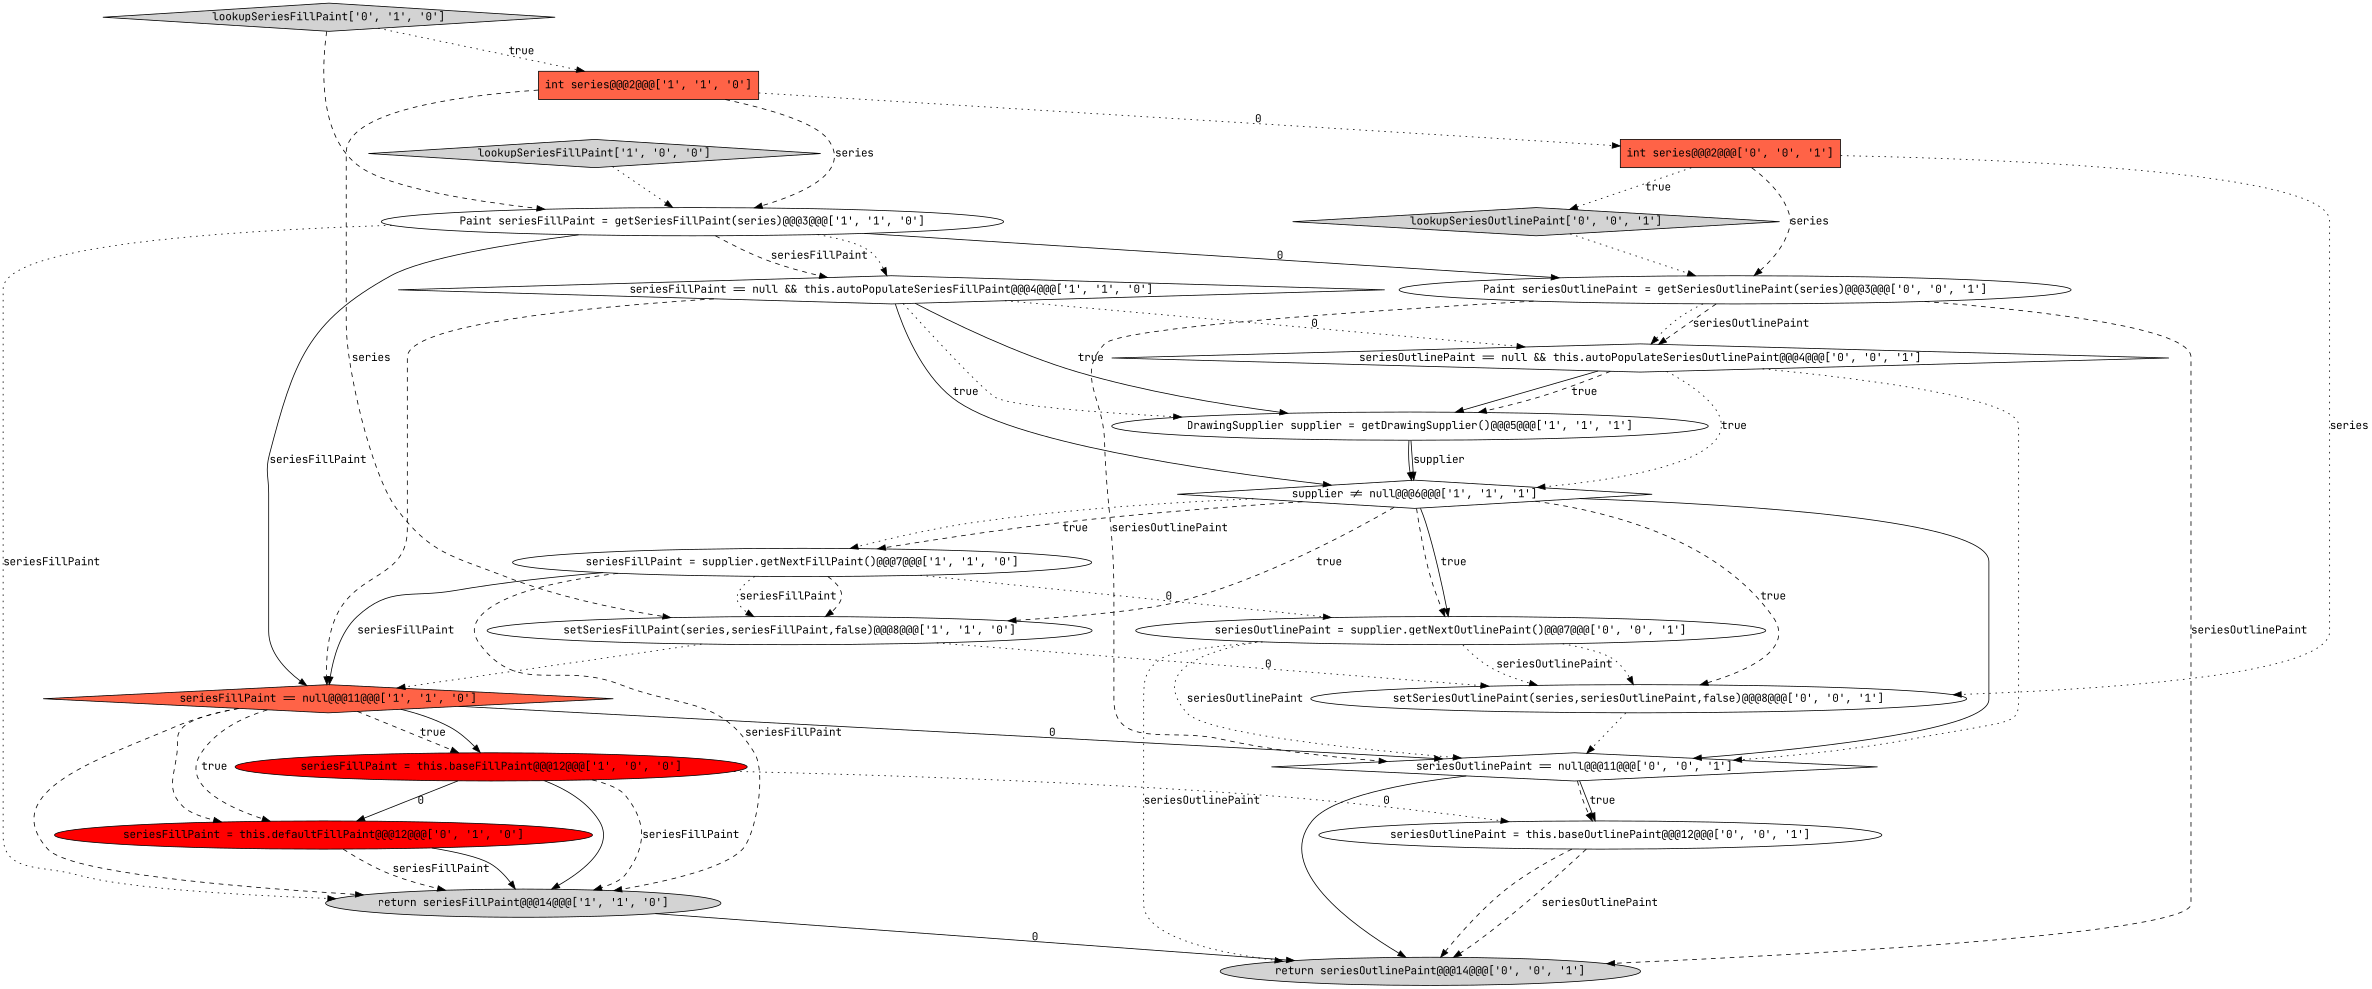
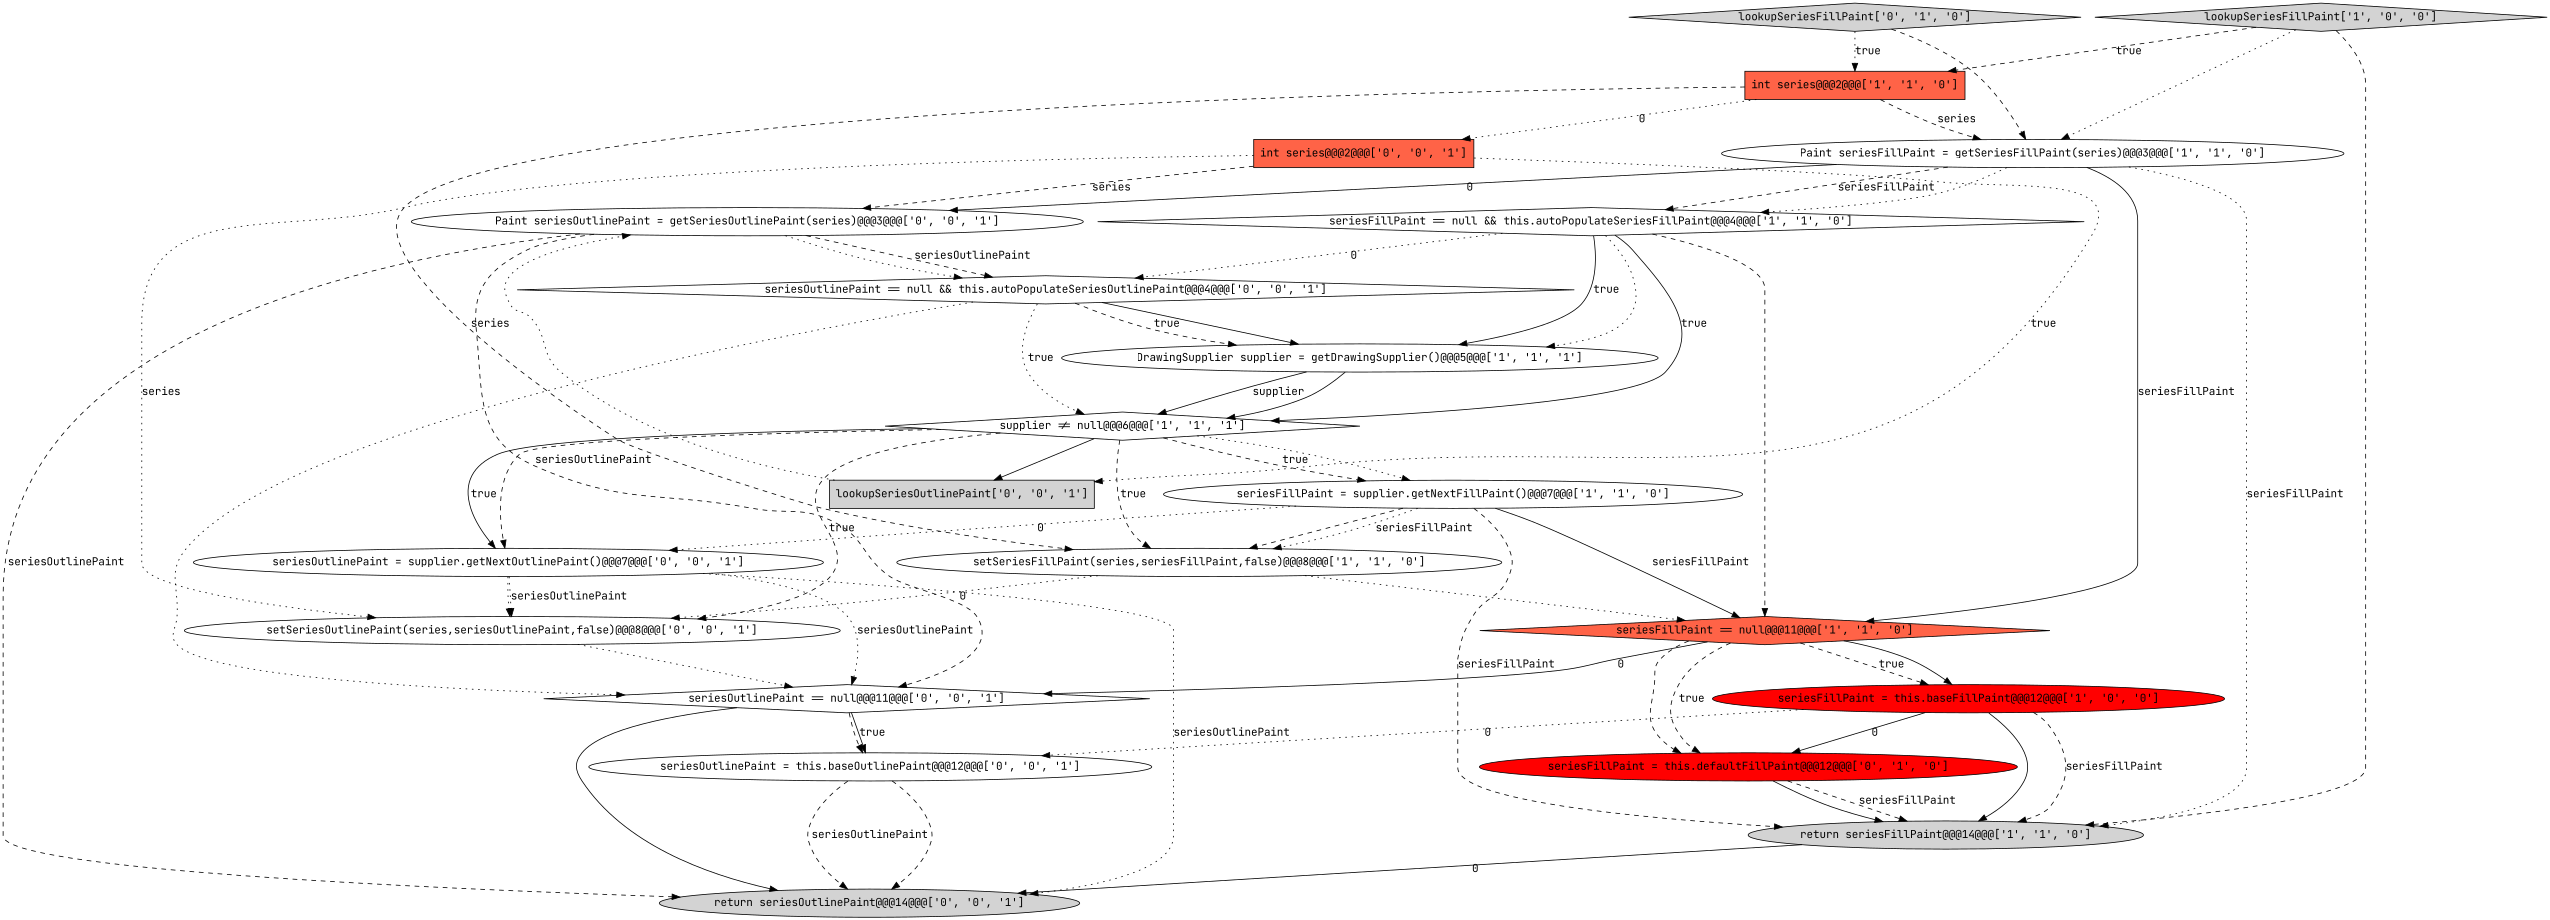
edge "lookupSeriesFillPaint['1', '0', '0']" -> "int series@@@2@@@['1', '1', '0']": added, label "true"
node "lookupSeriesOutlinePaint['0', '0', '1']": shape diamond -> box
edge "supplier != null@@@6@@@['1', '1', '1']" -> "seriesOutlinePaint == null@@@11@@@['0', '0', '1']": now "supplier != null@@@6@@@['1', '1', '1']" -> "lookupSeriesOutlinePaint['0', '0', '1']"
edge "seriesFillPaint == null@@@11@@@['1', '1', '0']" -> "return seriesFillPaint@@@14@@@['1', '1', '0']": now "lookupSeriesFillPaint['1', '0', '0']" -> "return seriesFillPaint@@@14@@@['1', '1', '0']"
